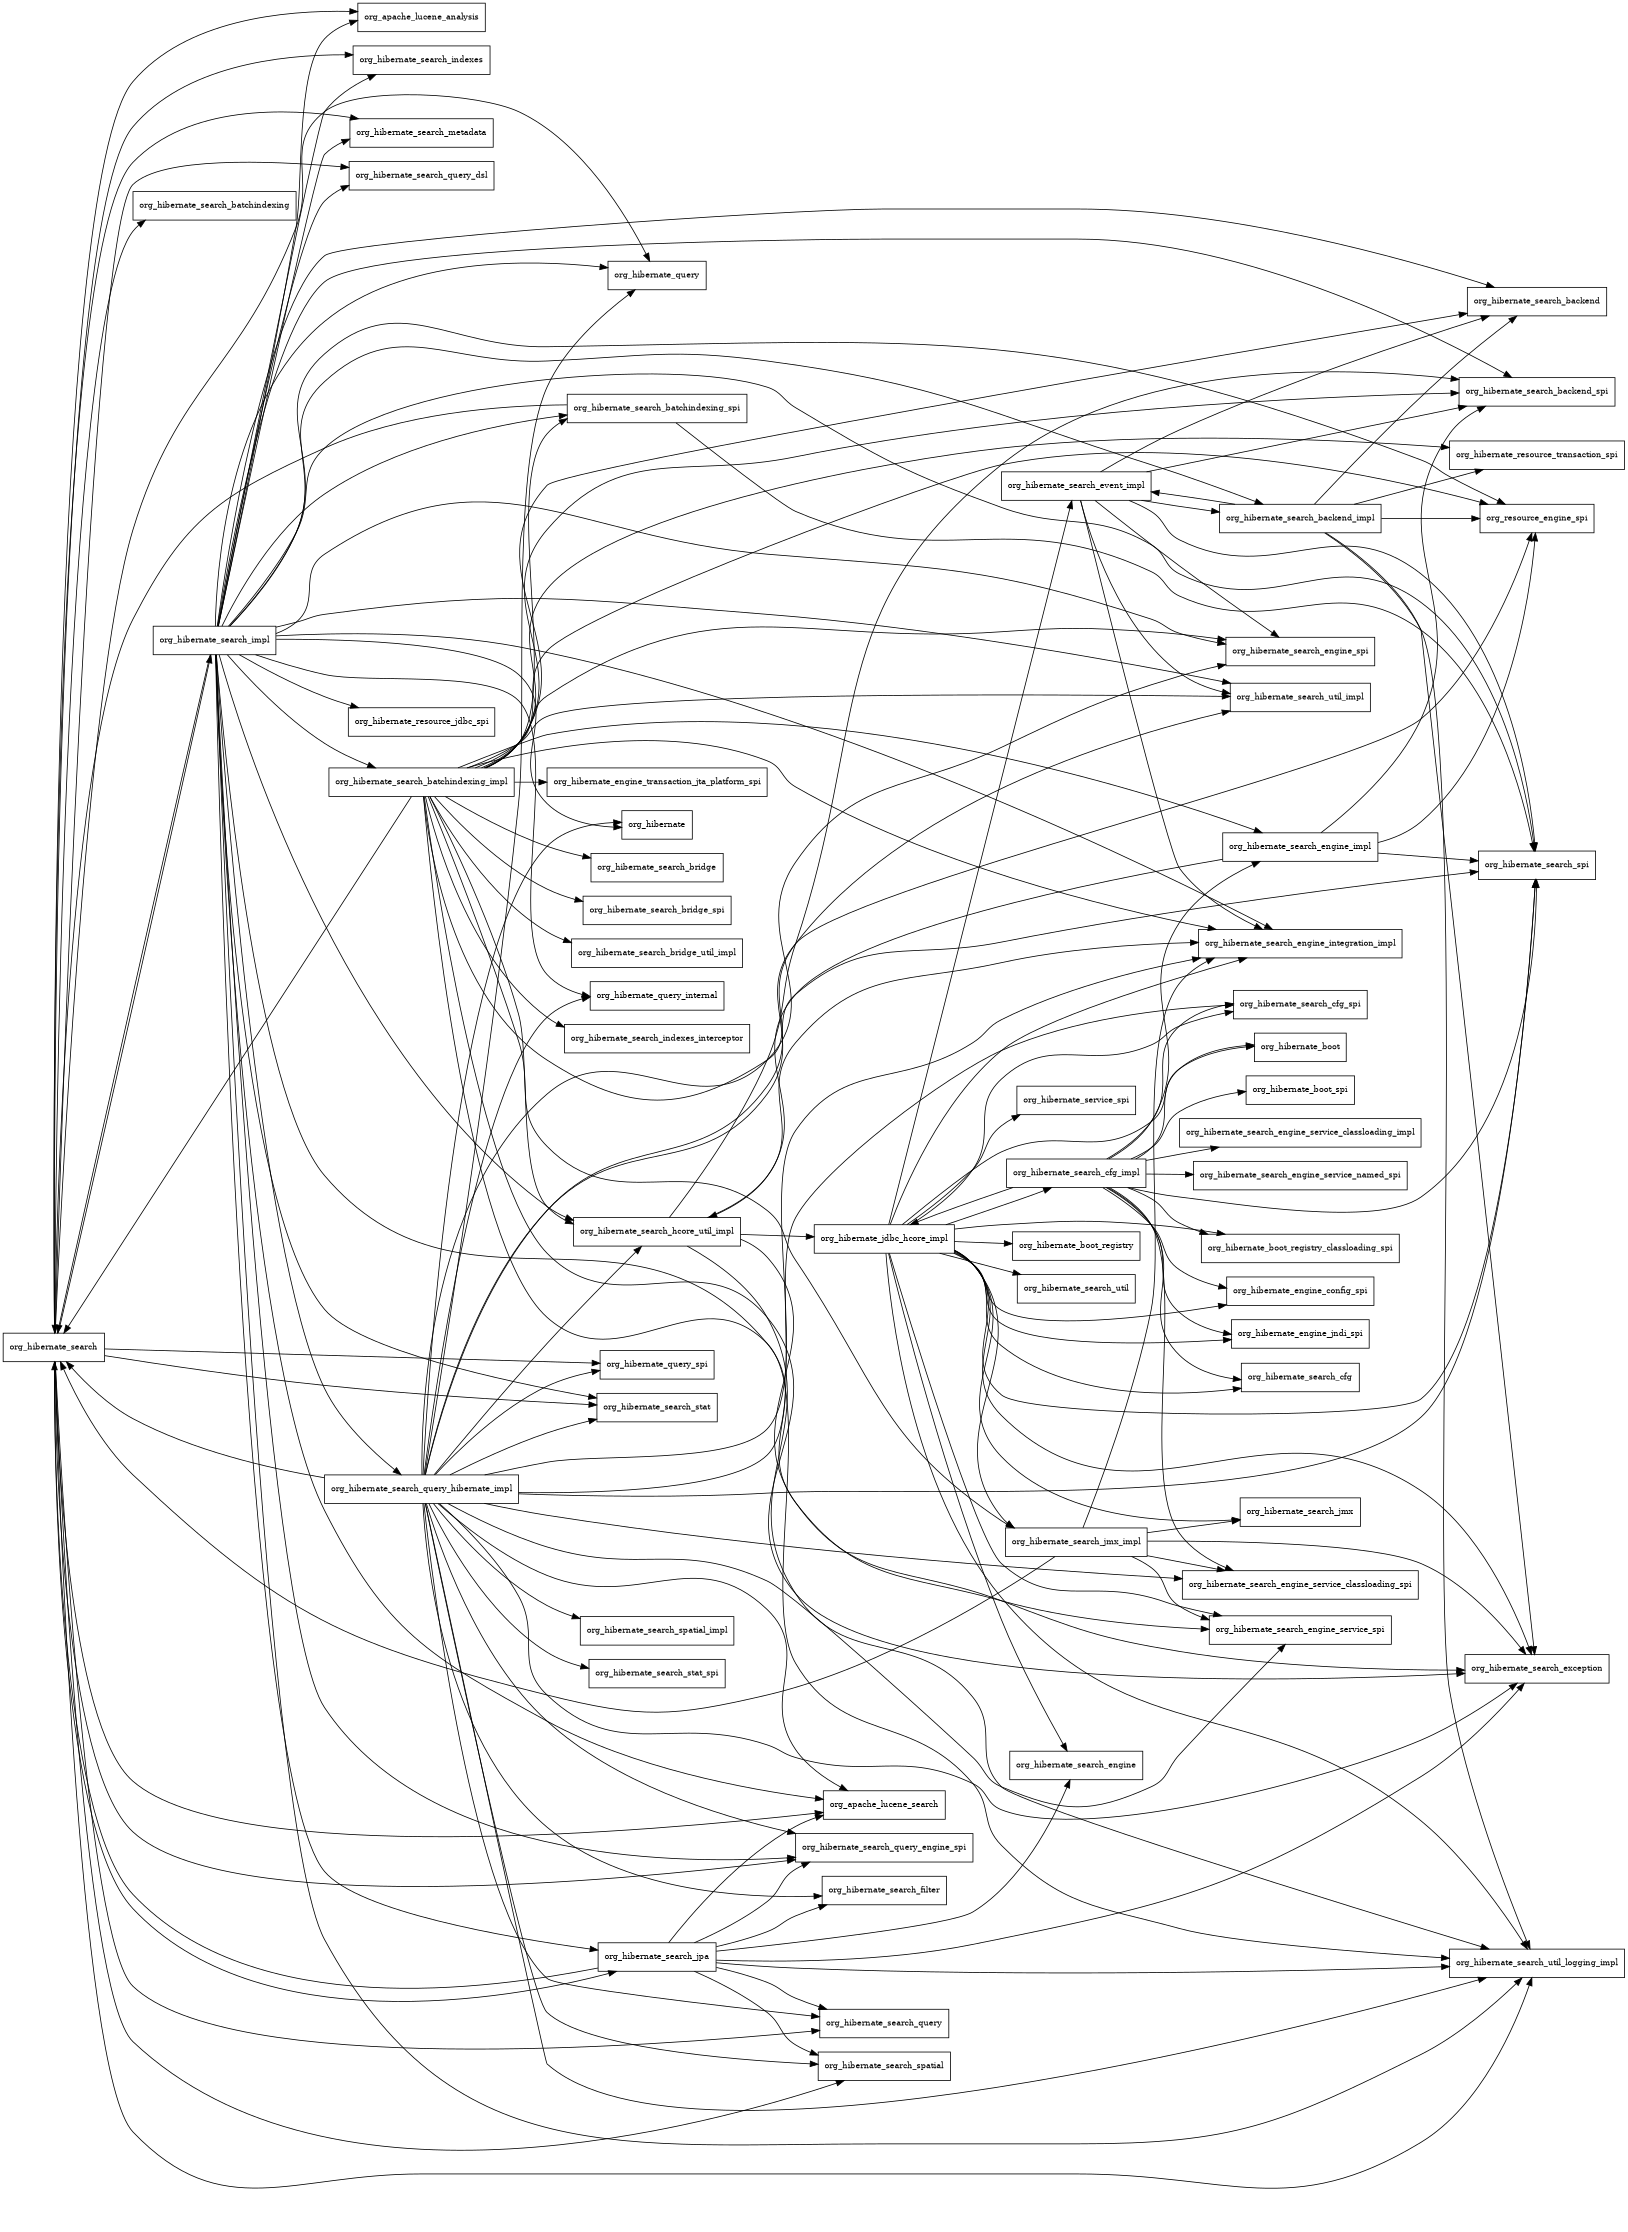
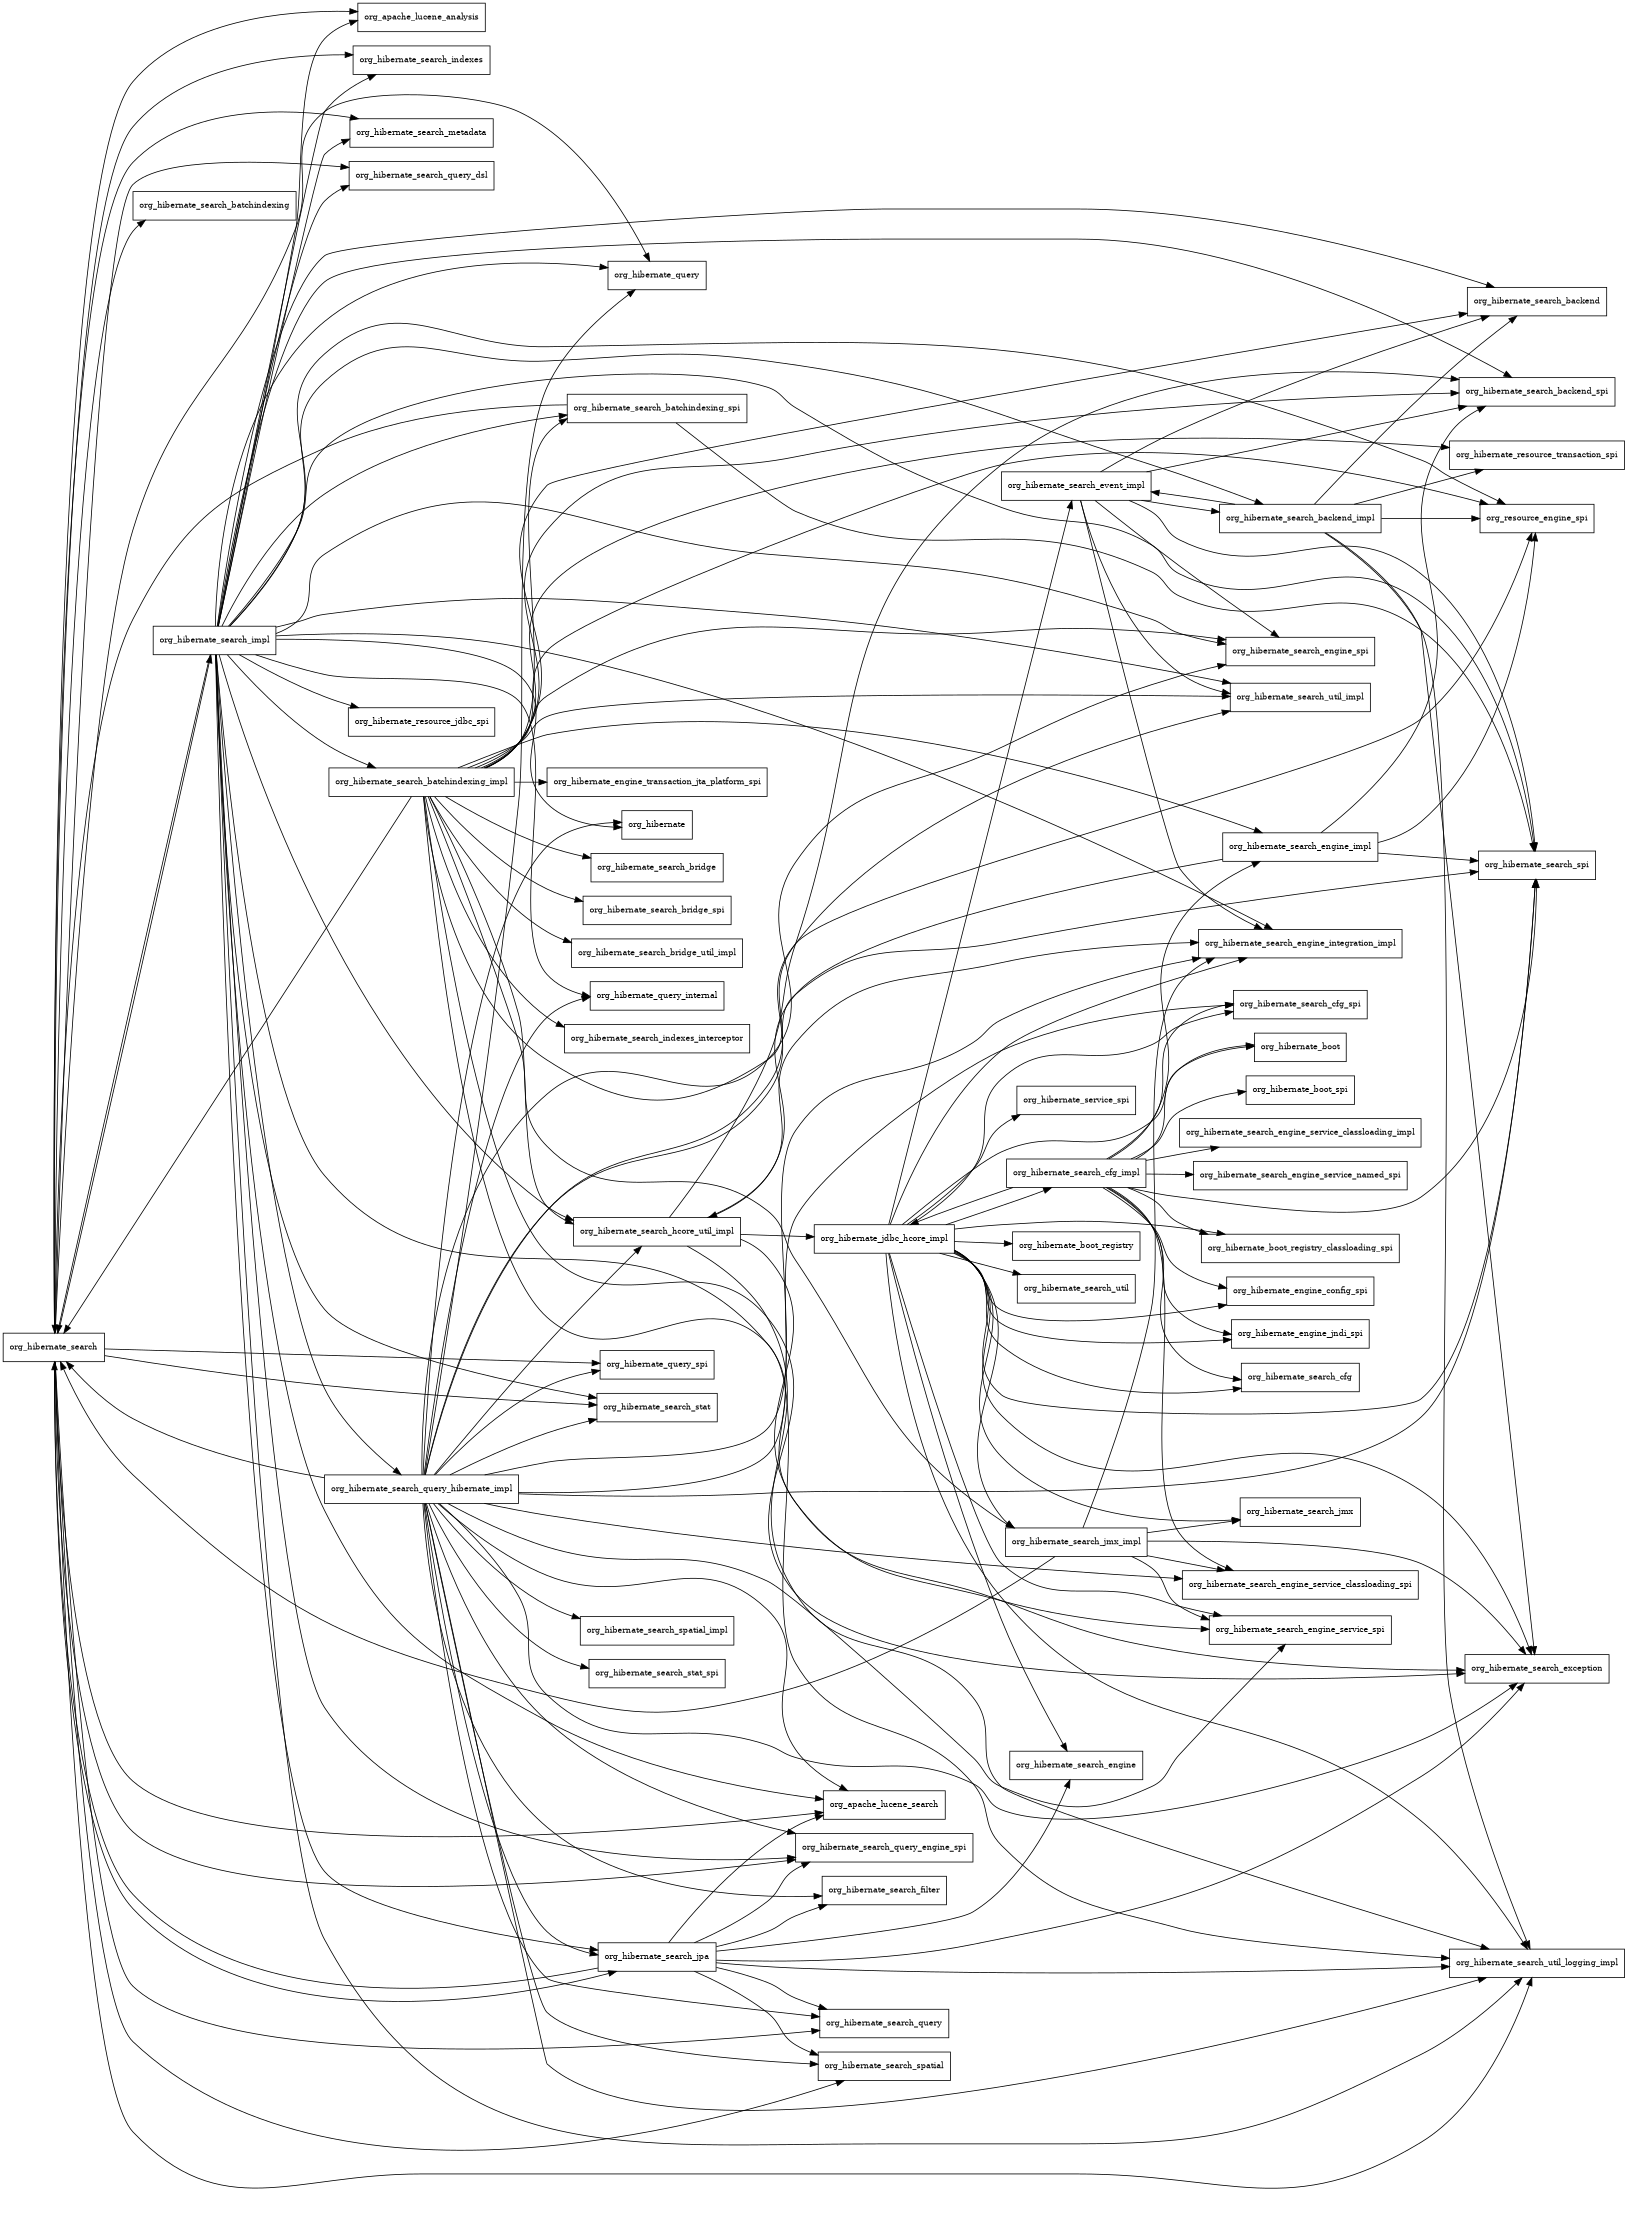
edge "org_hibernate_search_batchindexing_impl" -> "org_hibernate_search_engine_integration_impl": removed
edge "org_hibernate_search_query_hibernate_impl" -> "org_hibernate_search_jpa": added
